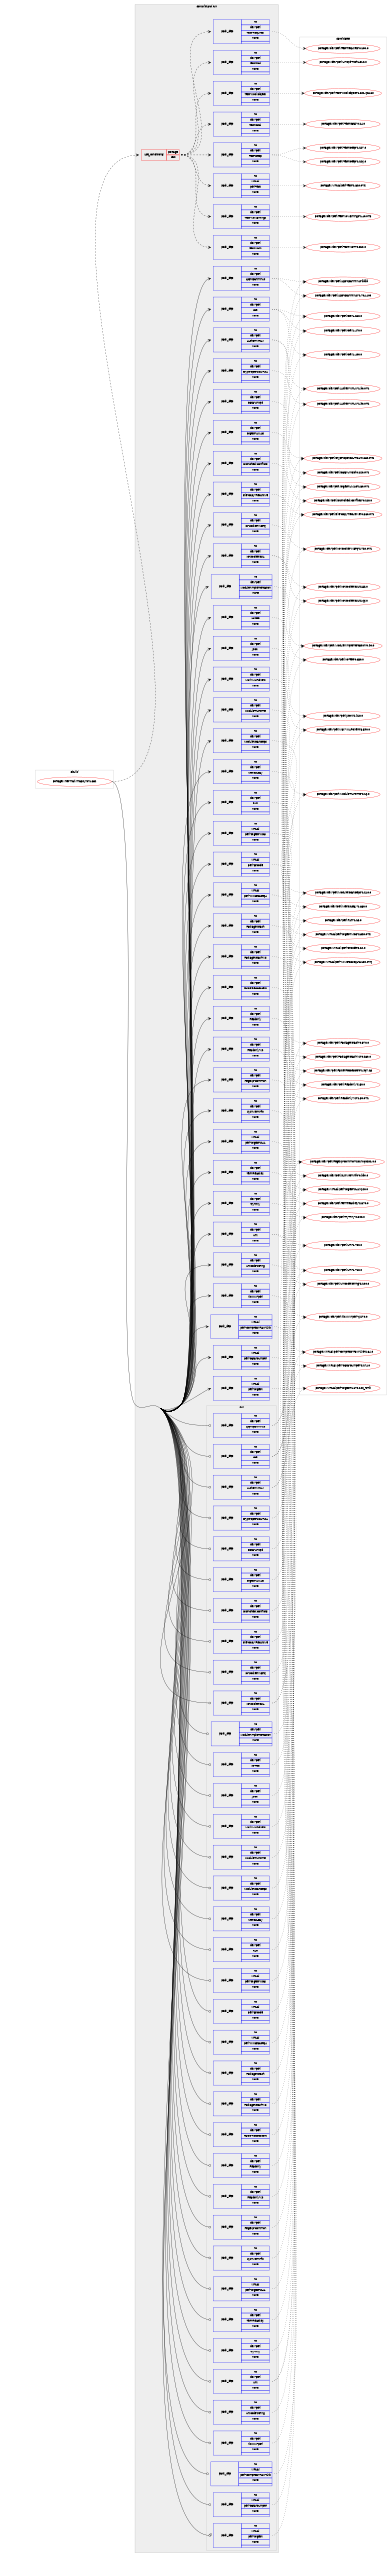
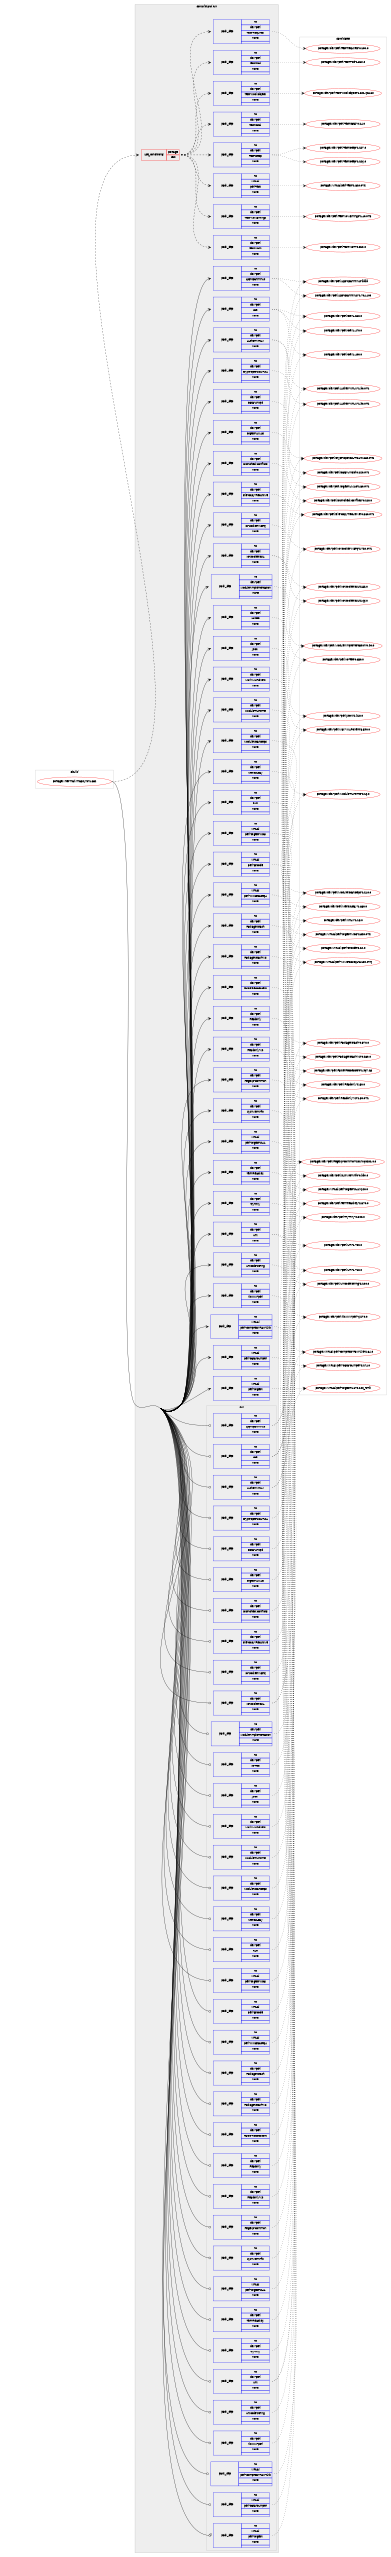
node "portage://dev-perl/Uniqid-Pod-1.510.0": label "portage://dev-perl/Uniqid-Pod-1.510.0" -> "portage://dev-perl/Test-Pod-1.510.0"
node "portage://dev-perl/PAR-1.15.0": label "portage://dev-perl/PAR-1.15.0" -> "portage://dev-perl/NTLM-1.15.0"
